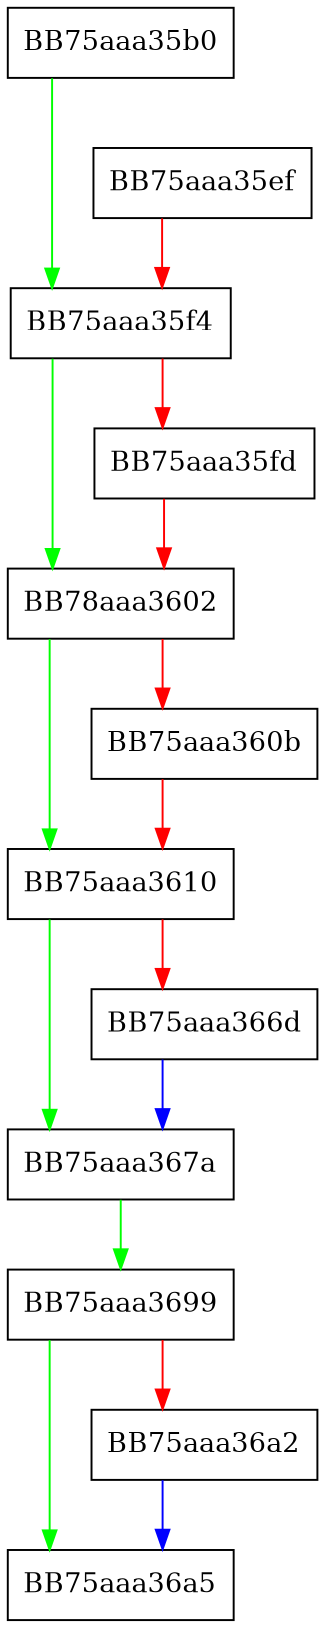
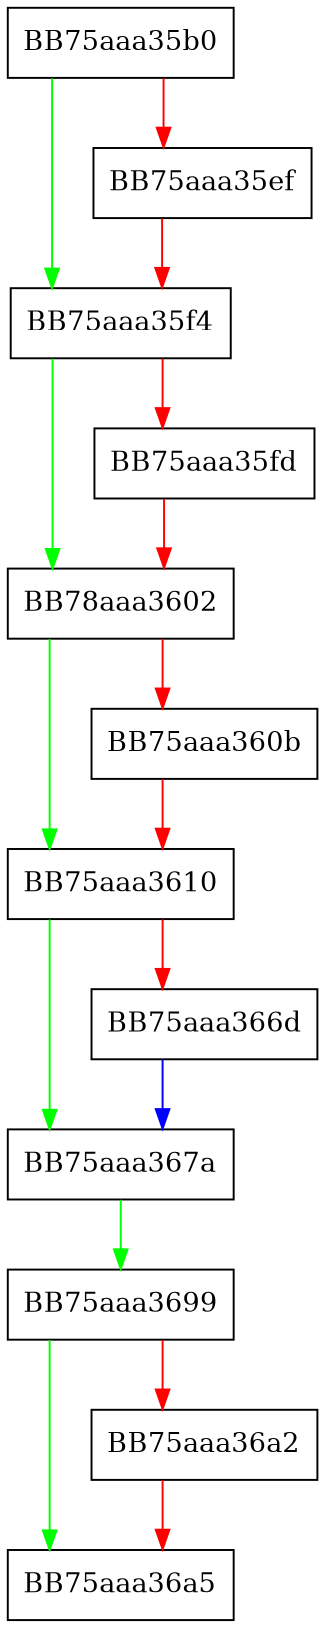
edge "BB75aaa35b0" -> "BB75aaa35ef": added
edge "BB75aaa36a2" -> "BB75aaa36a5": color blue -> red
